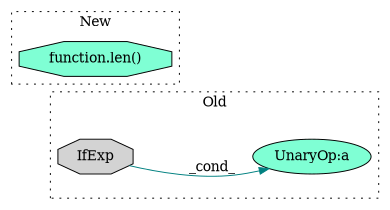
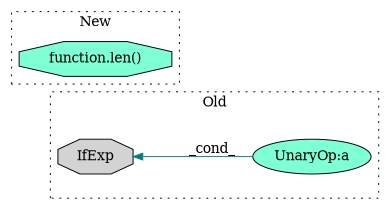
edge "IfExp" -> "UnaryOp:a": reversed
